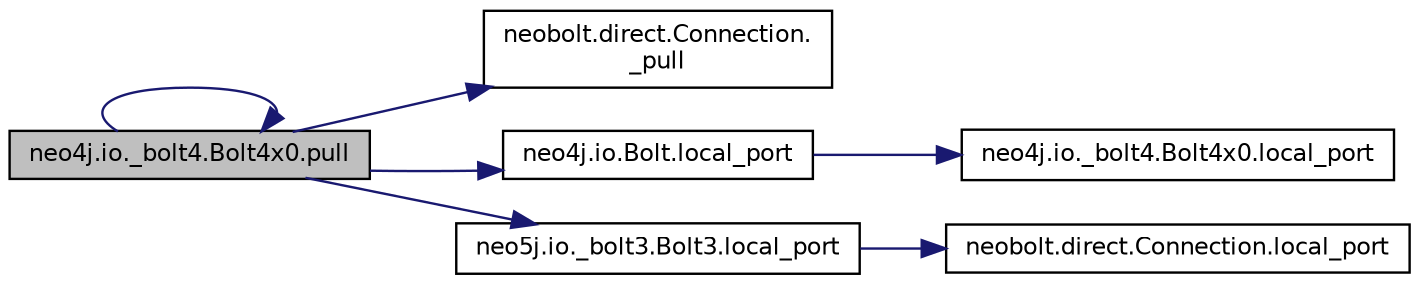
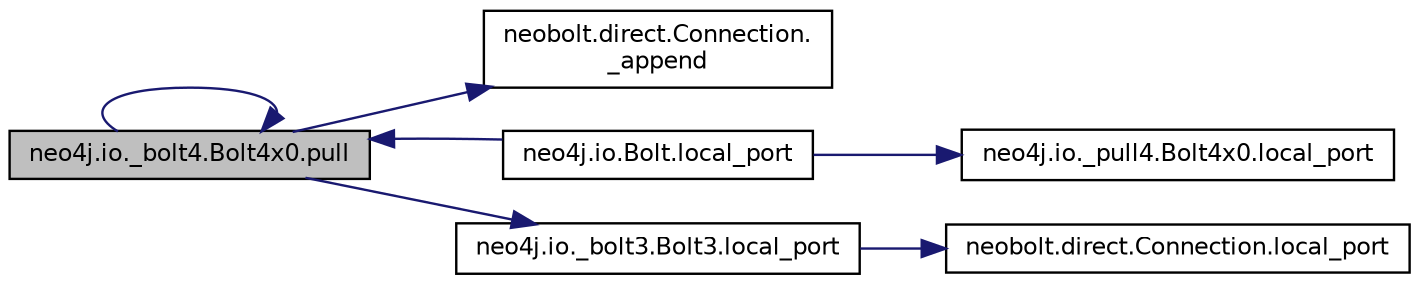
node "neobolt.direct.Connection. _pull": label "neobolt.direct.Connection. _pull" -> "neobolt.direct.Connection. _append"
node "neo4j.io._bolt4.Bolt4x0.local_port": label "neo4j.io._bolt4.Bolt4x0.local_port" -> "neo4j.io._pull4.Bolt4x0.local_port"
edge "neo4j.io._bolt4.Bolt4x0.pull" -> "neo4j.io.Bolt.local_port": reversed
node "neo5j.io._bolt3.Bolt3.local_port": label "neo5j.io._bolt3.Bolt3.local_port" -> "neo4j.io._bolt3.Bolt3.local_port"
